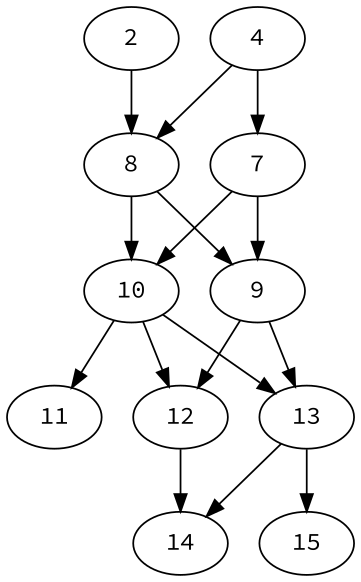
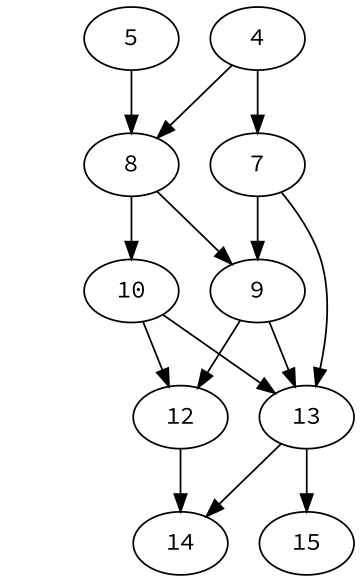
node "2": label "2" -> "5"
edge "7" -> "10": now "7" -> "13"
node "11": removed
